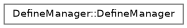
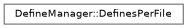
node "DefineManager::DefineManager": label "DefineManager::DefineManager" -> "DefineManager::DefinesPerFile"
